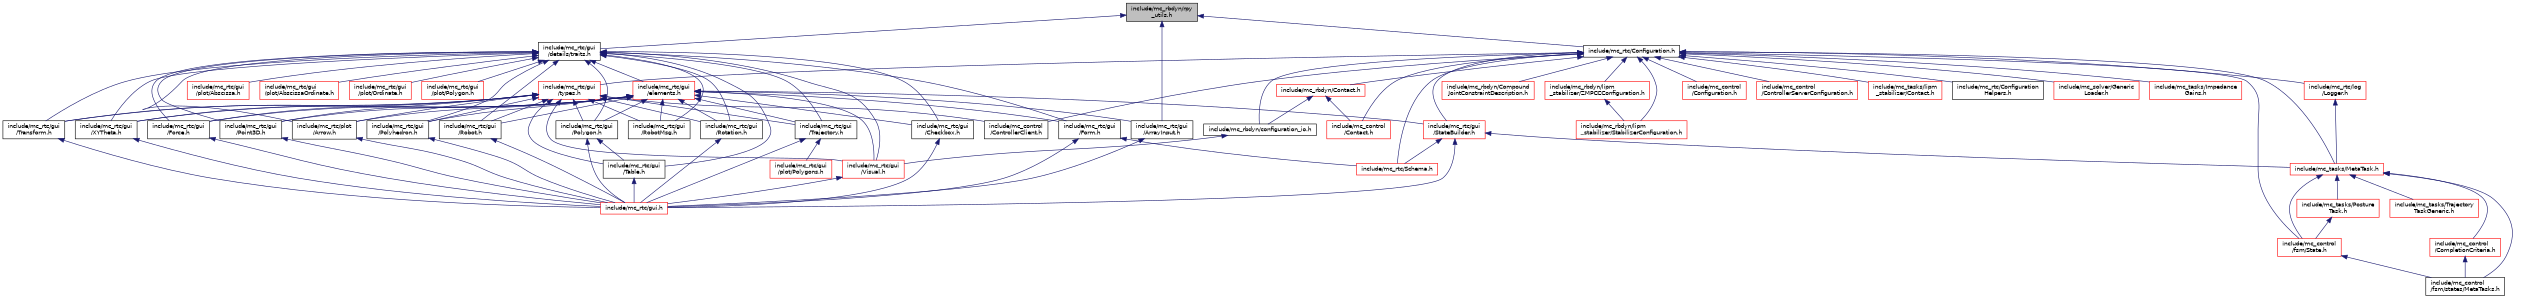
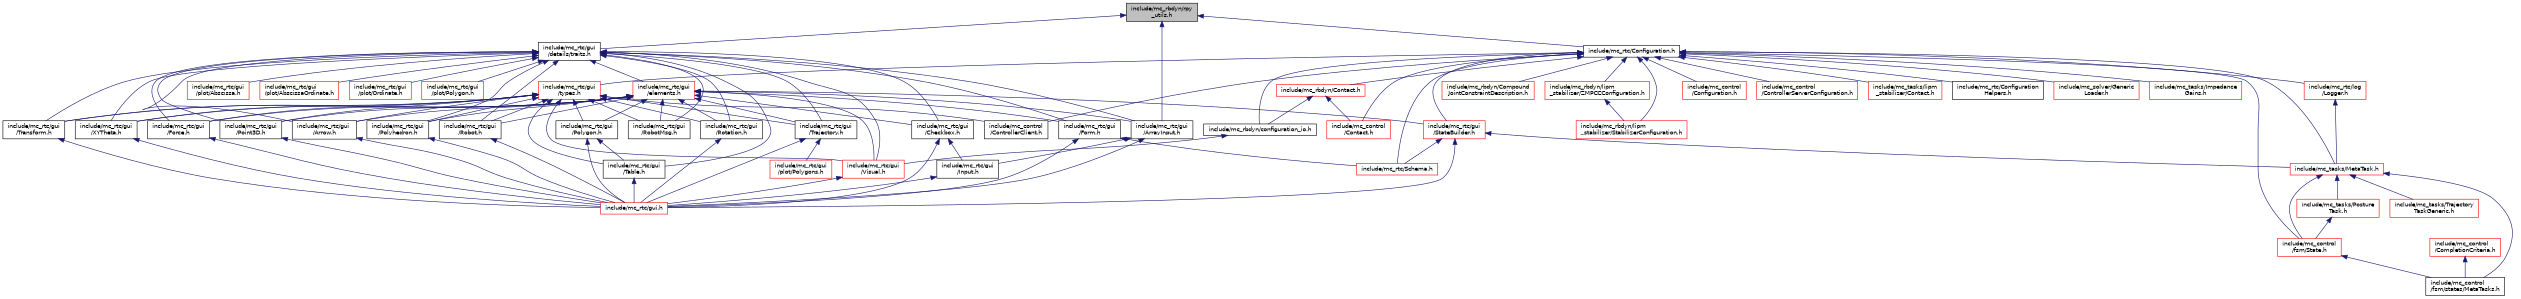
edge "include/mc_rtc/gui /Polygon.h" -> "include/mc_rtc/gui /details/traits.h": now "include/mc_rtc/gui /ArrayInput.h" -> "include/mc_rtc/gui /details/traits.h"
node "include/mc_rtc/plot /Arrow.h": label "include/mc_rtc/plot /Arrow.h" -> "include/mc_rtc/gui /Arrow.h"
node "include/mc_rtc/gui /Input.h": added
edge "include/mc_control /CompletionCriteria.h" -> "include/mc_tasks/MetaTask.h": removed
